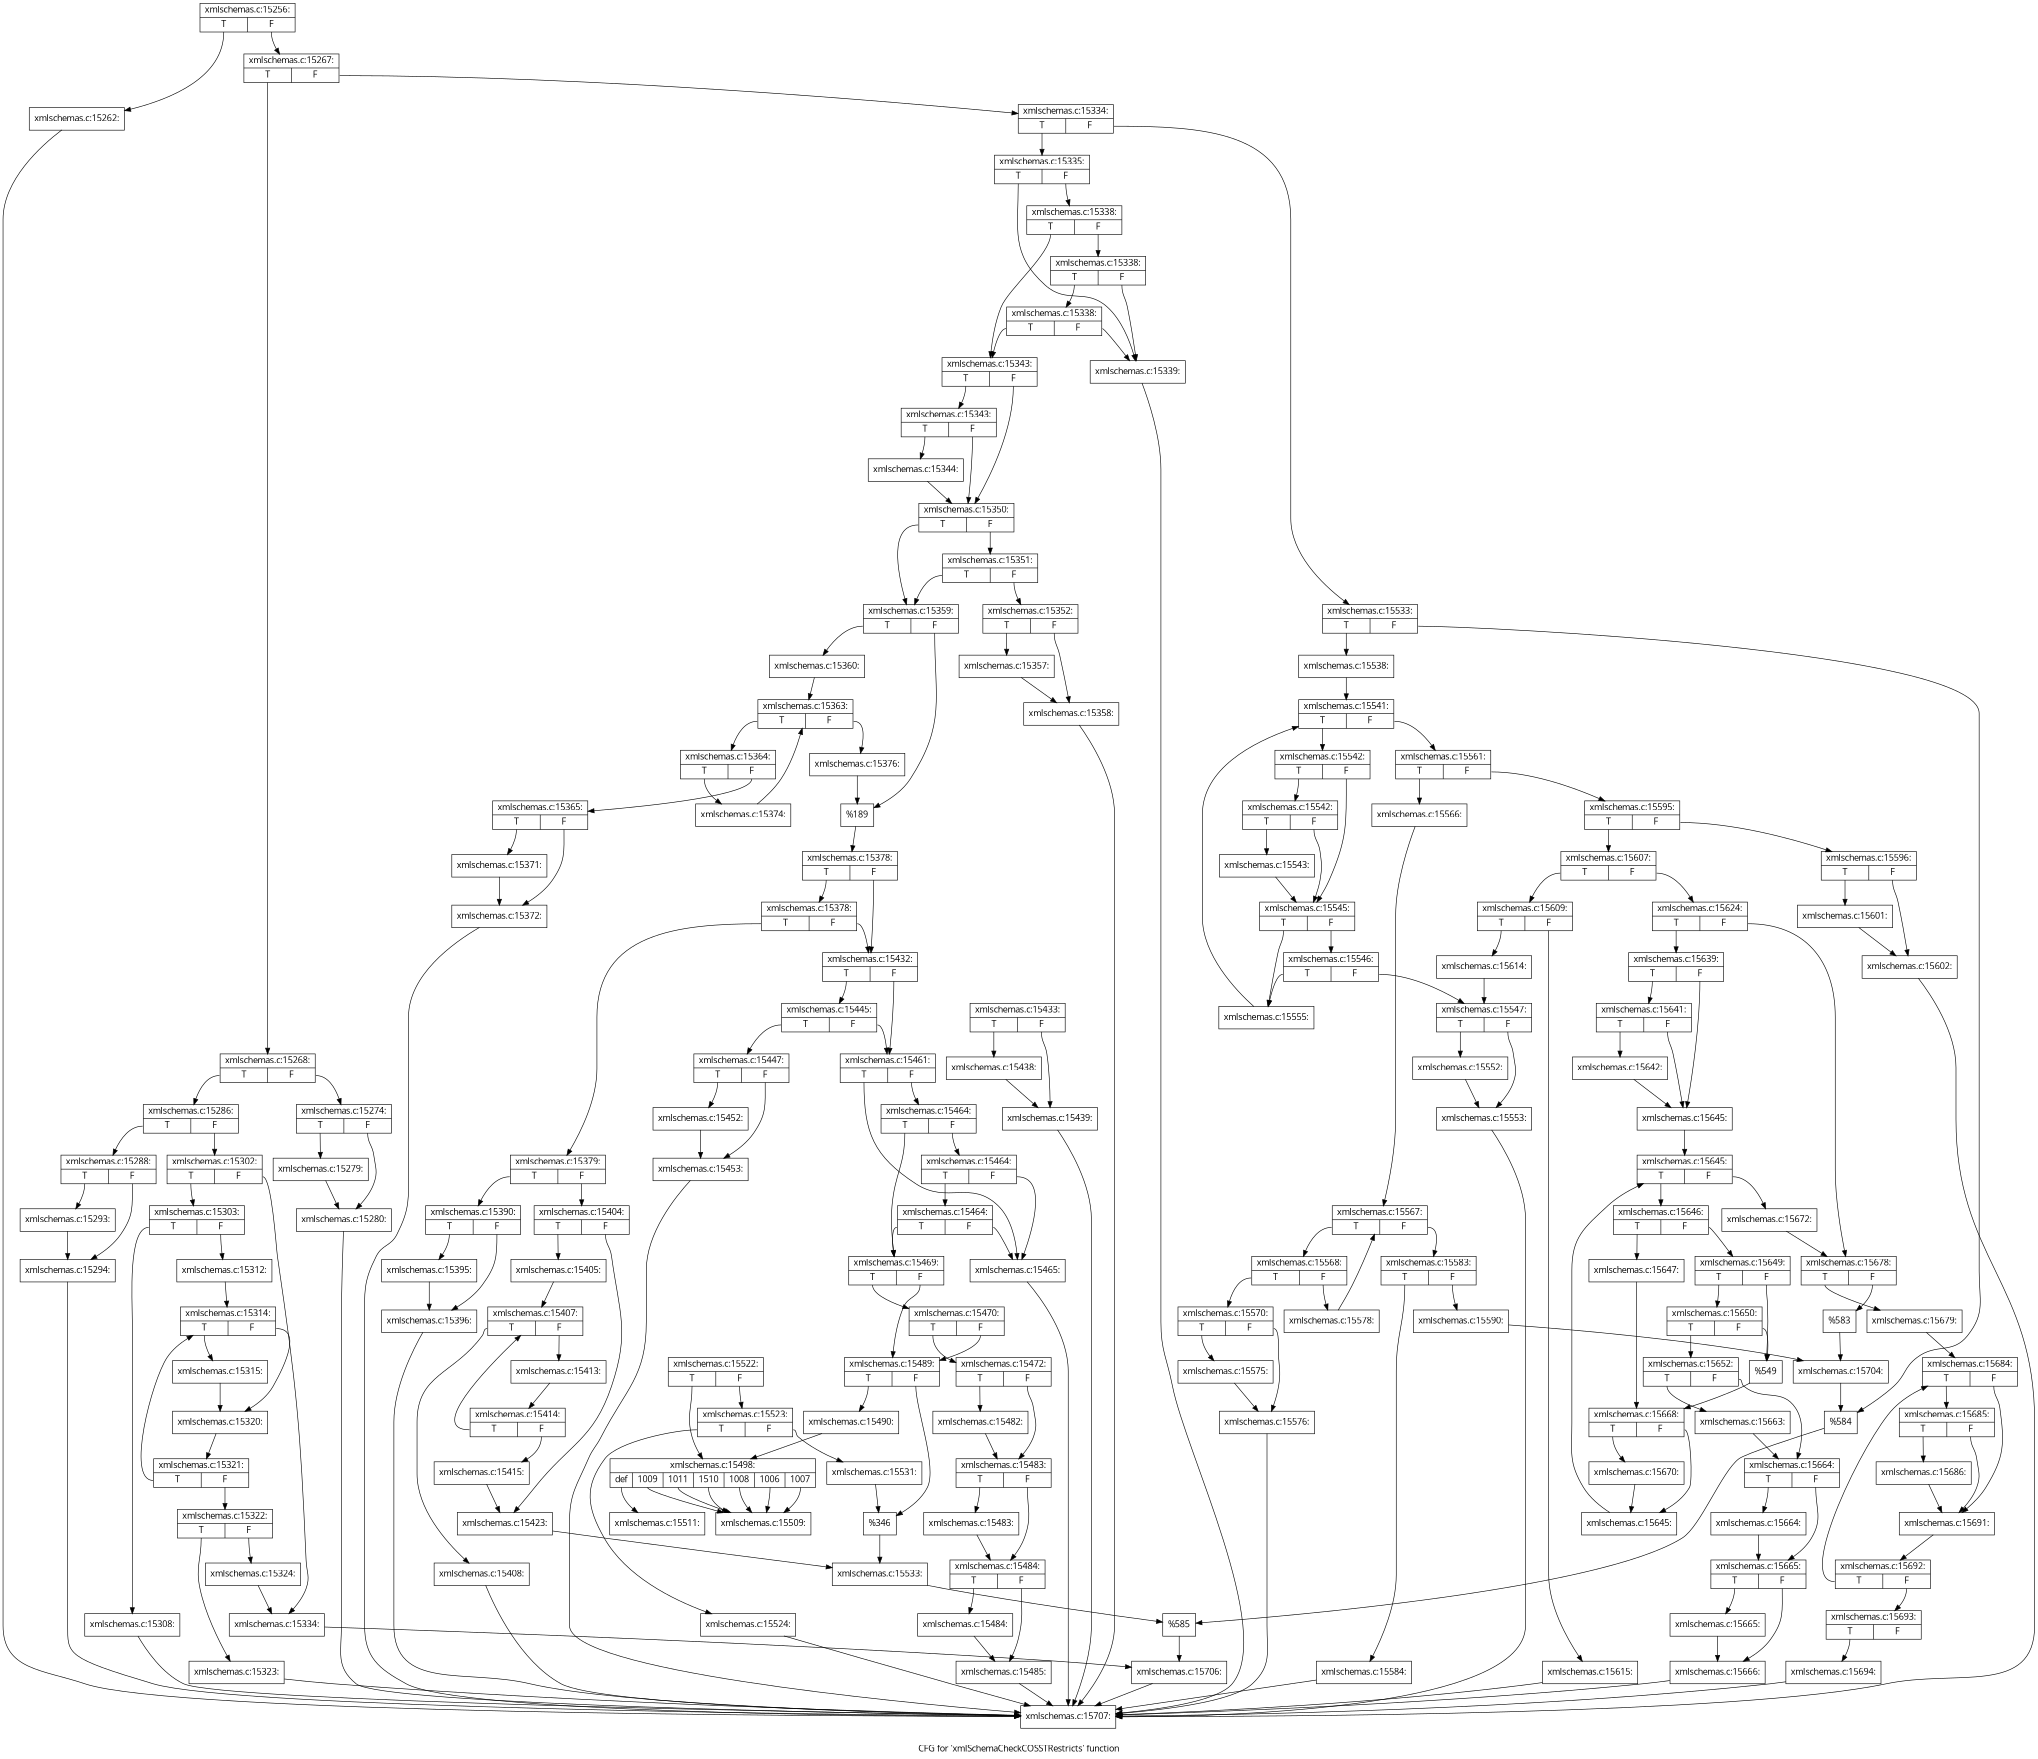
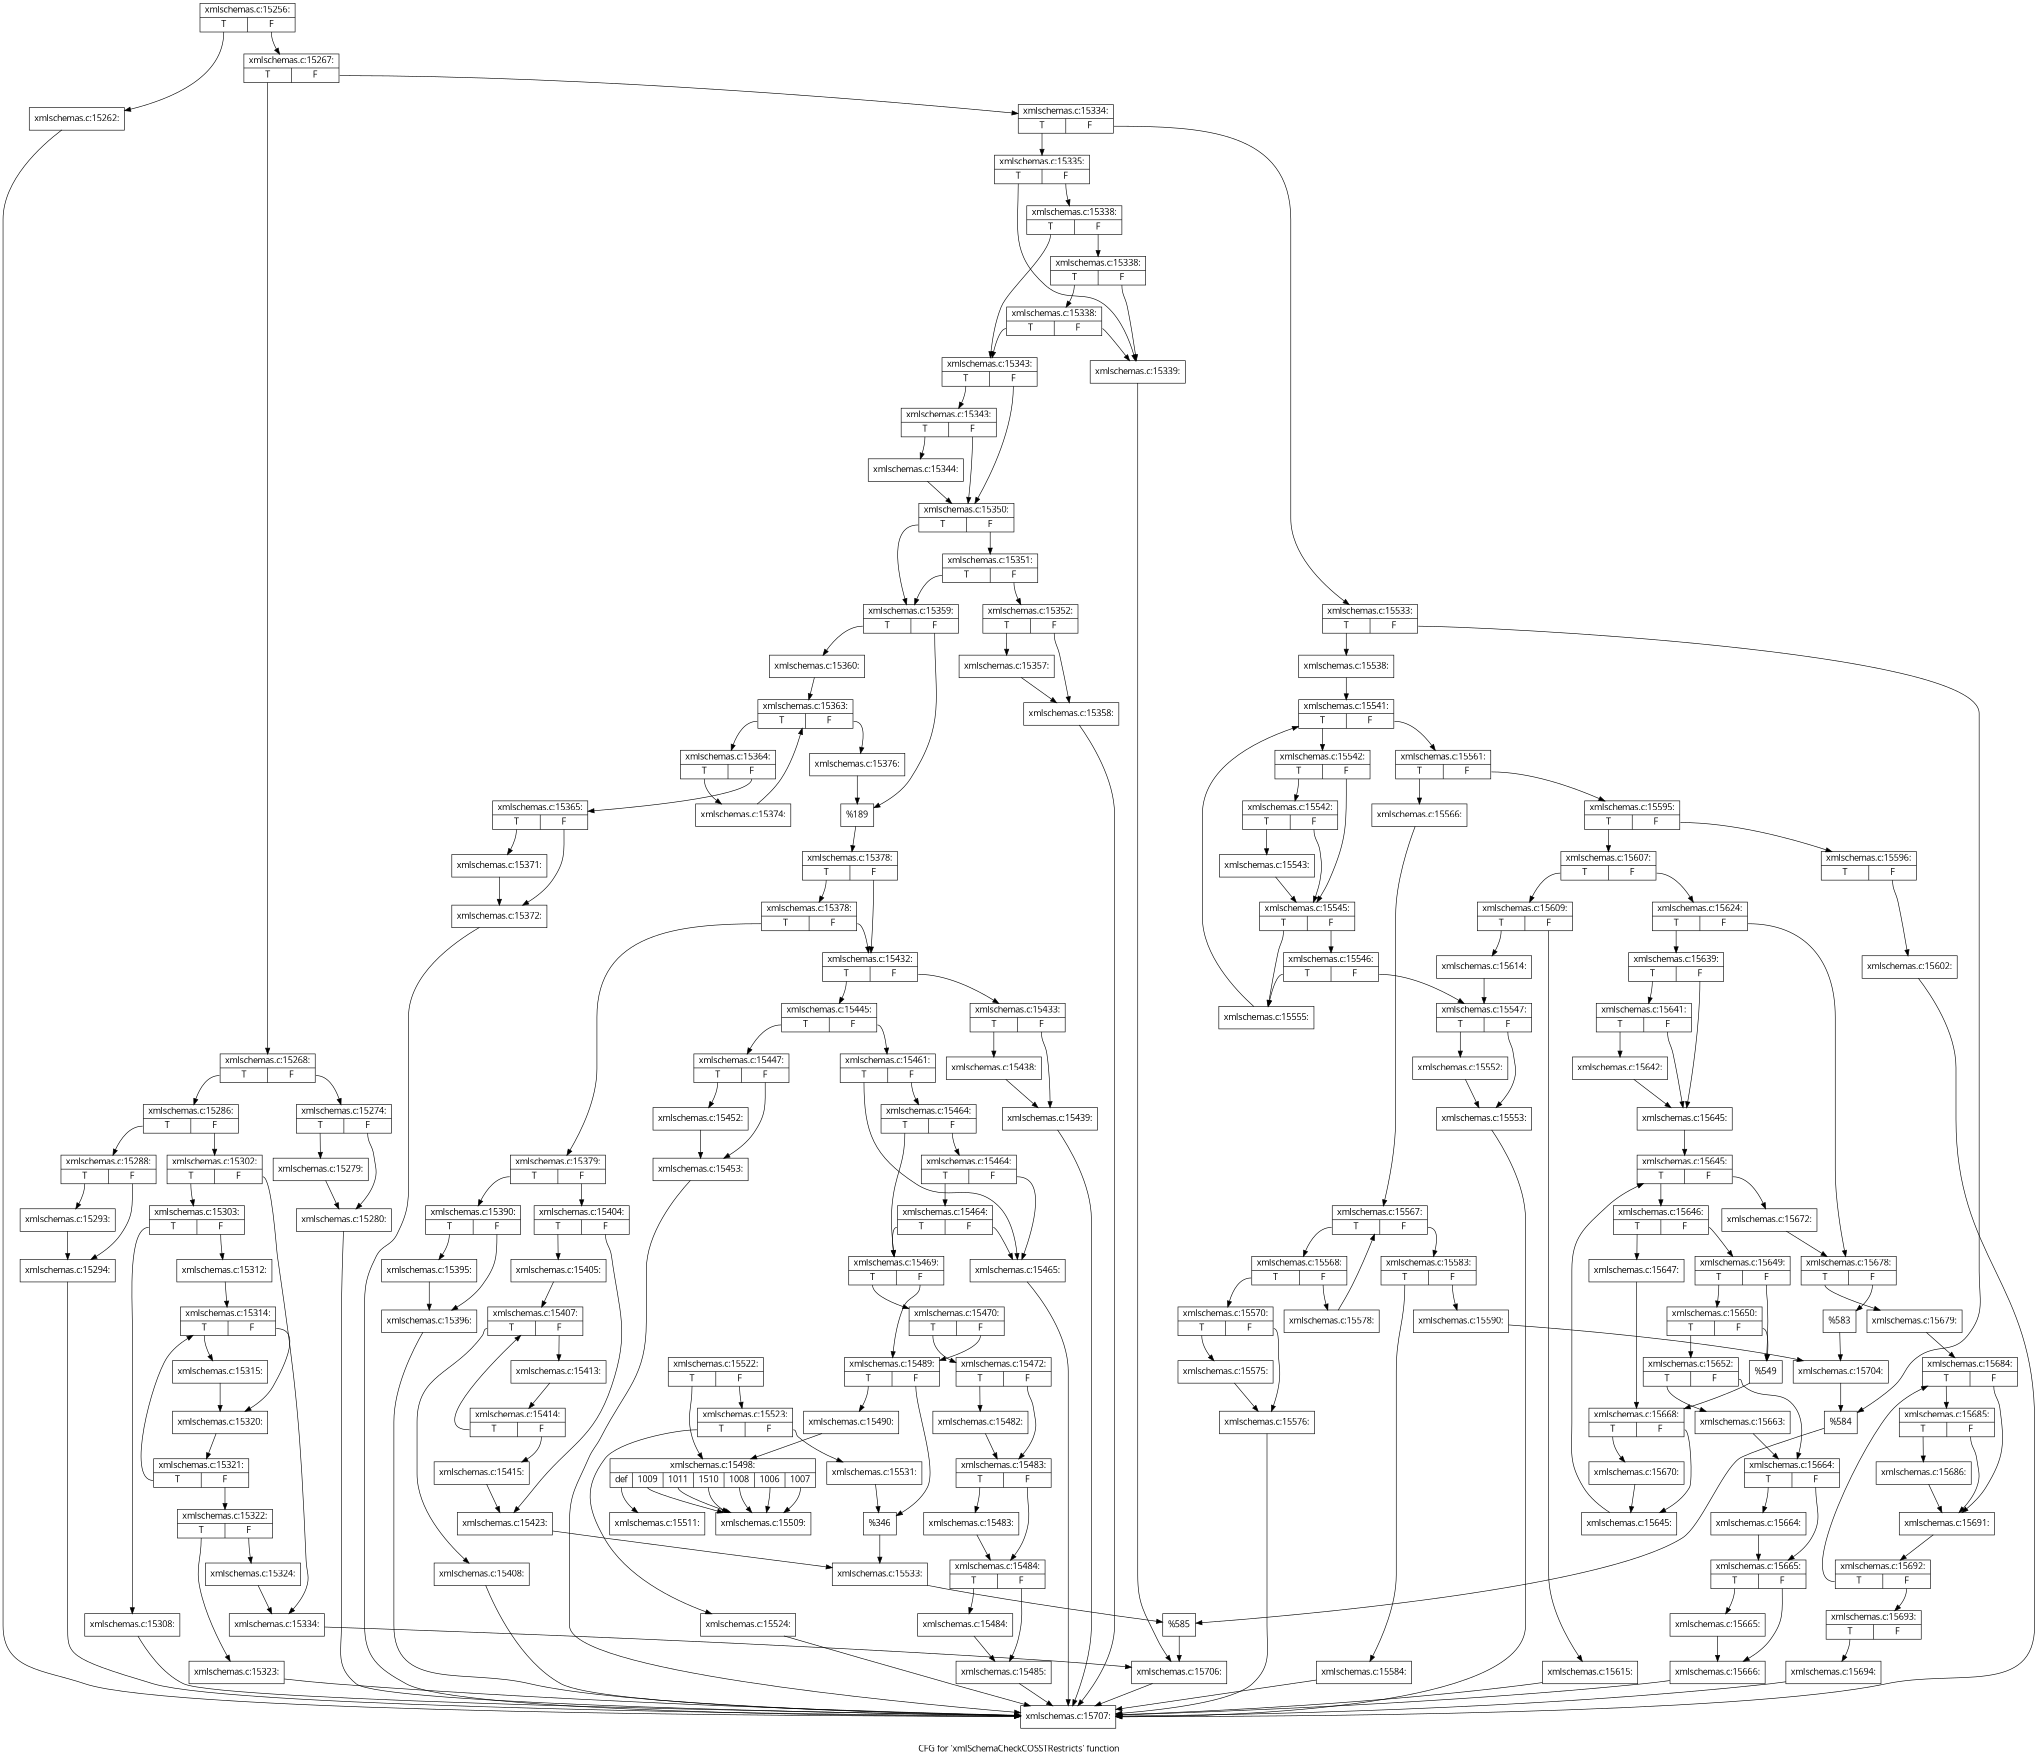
node "xmlschemas.c:15601:": removed
edge "xmlschemas.c:15432:" -> "xmlschemas.c:15461:": now "xmlschemas.c:15432:" -> "xmlschemas.c:15433:"
edge "xmlschemas.c:15339:" -> "xmlschemas.c:15707:": now "xmlschemas.c:15339:" -> "xmlschemas.c:15706:"
